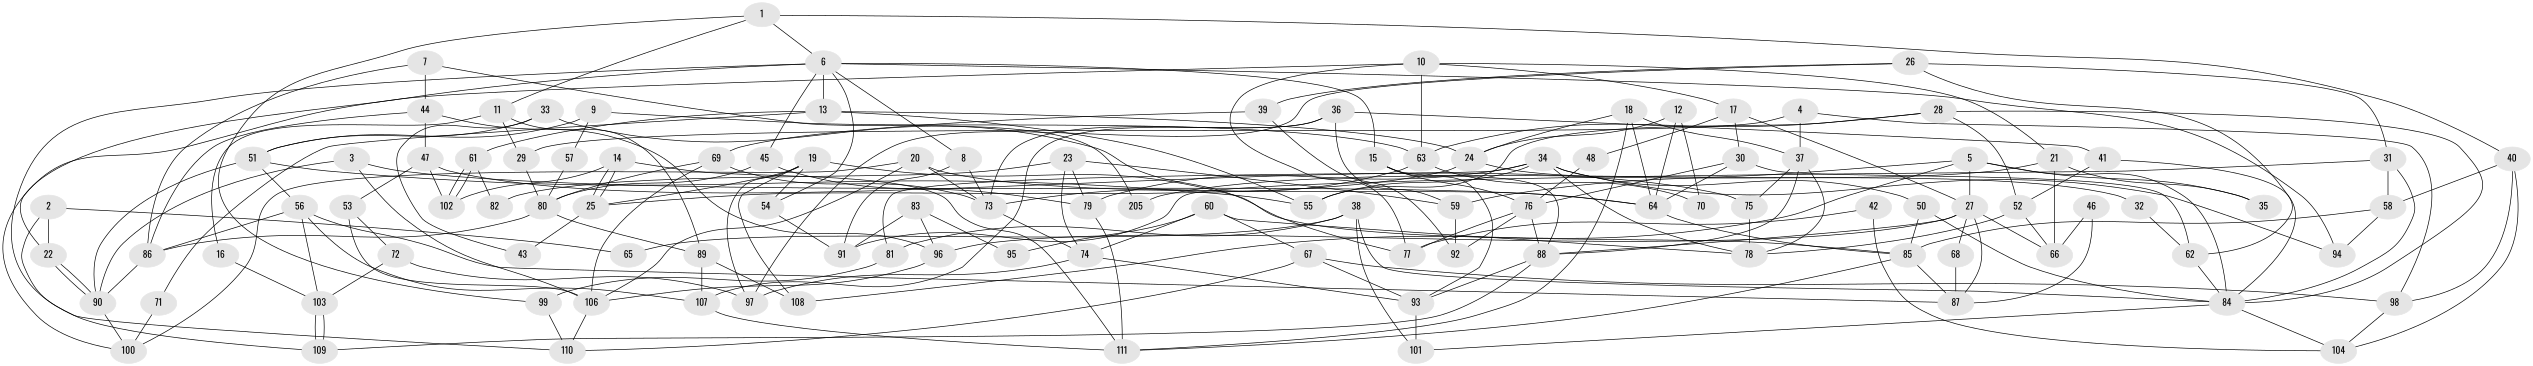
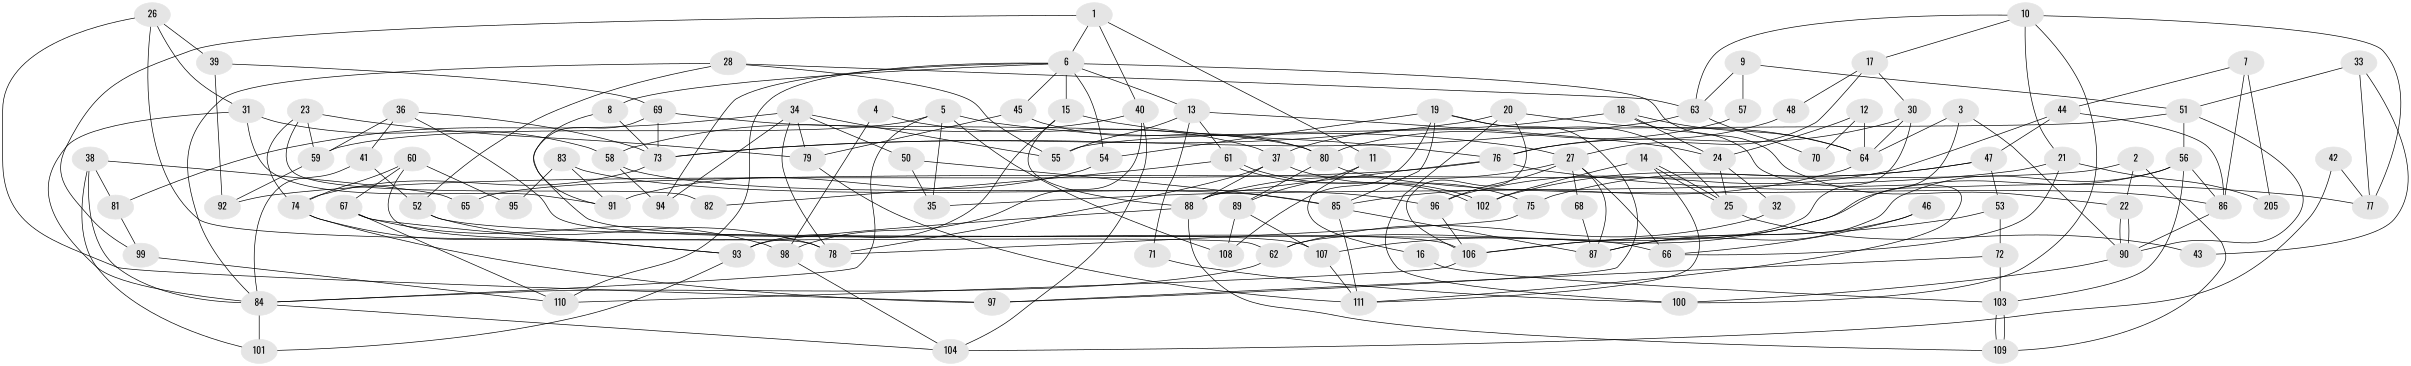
node "29": removed
edge "50" -- "84": now "50" -- "35"
